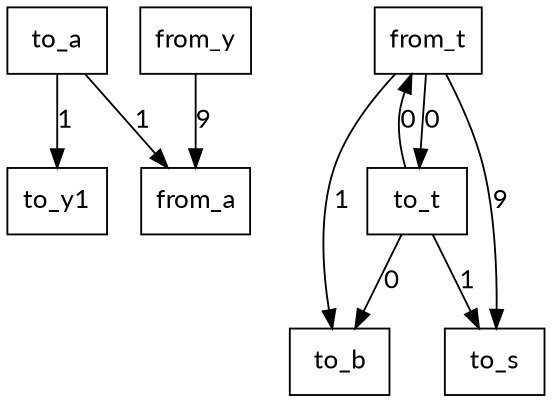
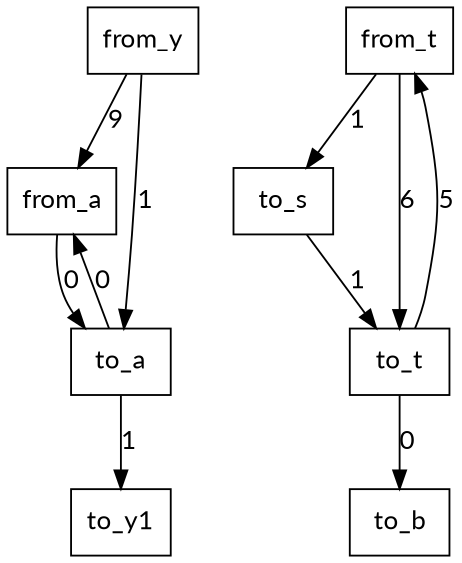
edge "to_a" -> "from_a": label "1" -> "0"
edge "to_t" -> "from_t": label "0" -> "5"
edge "from_t" -> "to_t": label "0" -> "6"
edge "from_t" -> "to_b": removed, label "1"
edge "from_y" -> "to_a": added, label "1"
edge "from_t" -> "to_s": label "9" -> "1"
edge "to_t" -> "to_s": reversed
edge "from_a" -> "to_a": added, label "0"
